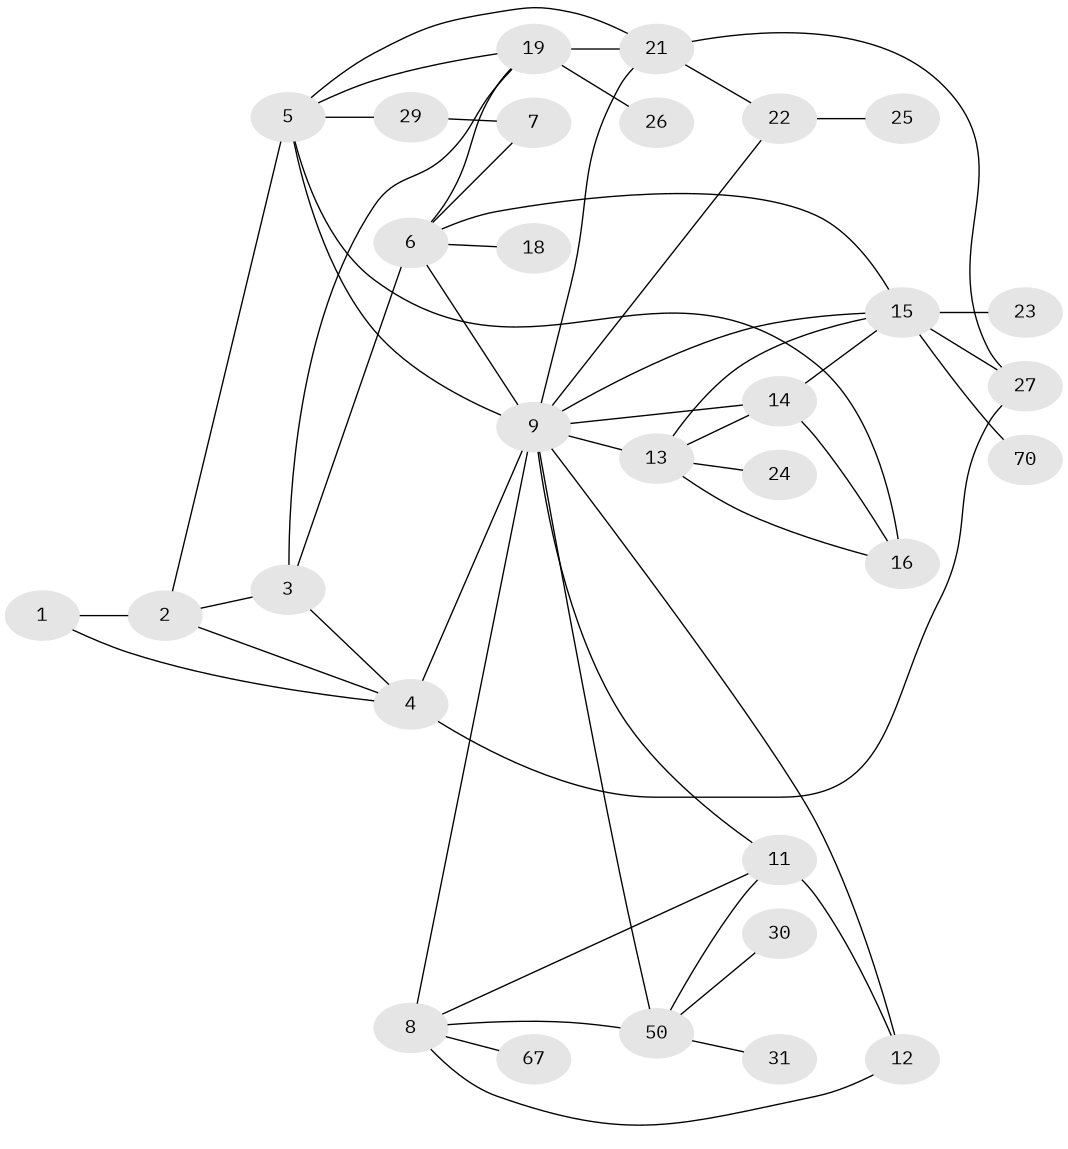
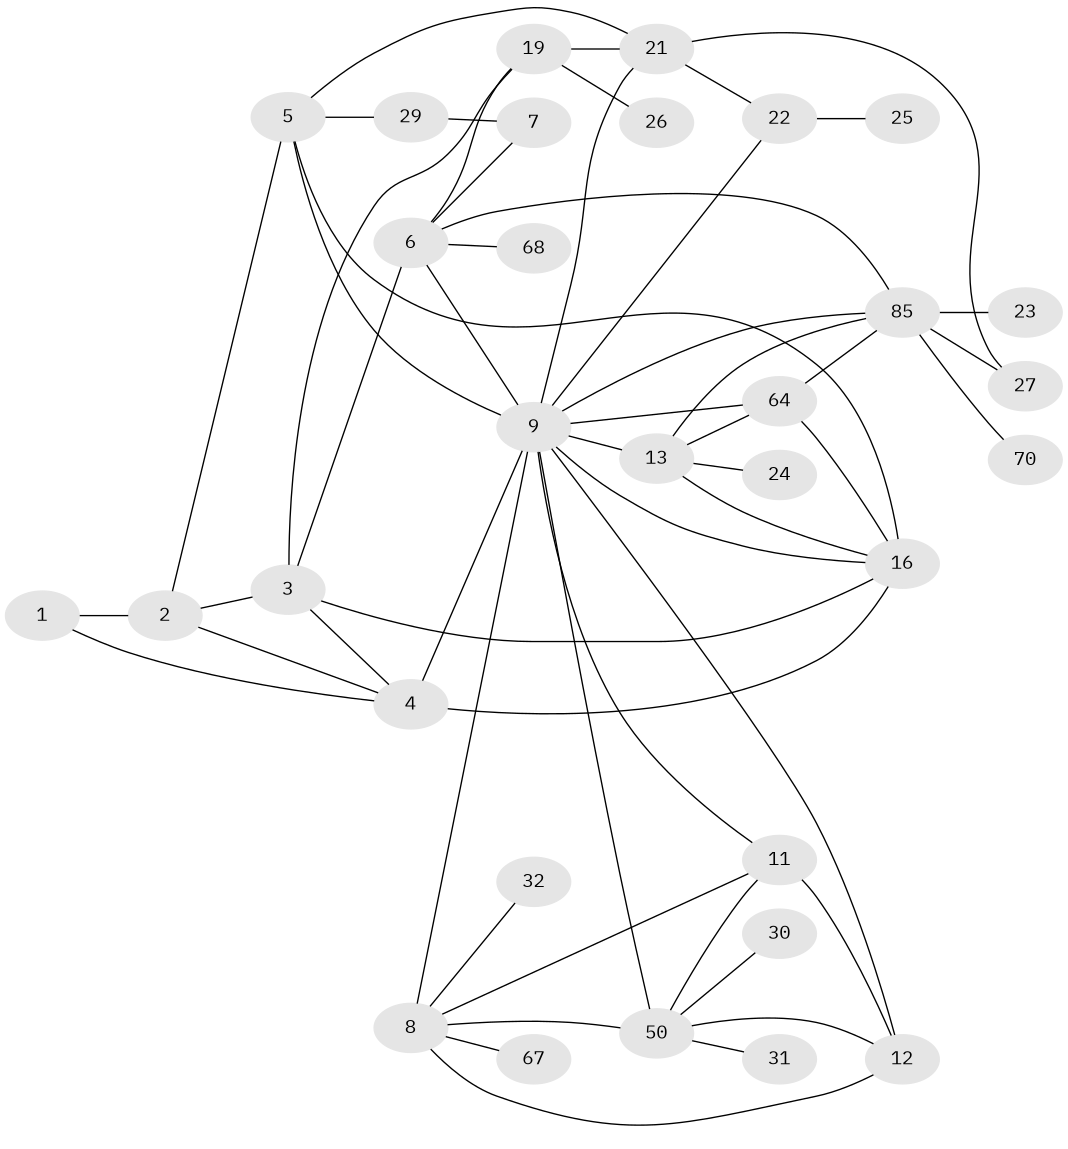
edge "19" -- "5": removed
node "18": label "18" -> "68"
node "15": label "15" -> "85"
node "14": label "14" -> "64"
edge "9" -- "16": added
edge "16" -- "3": added
edge "27" -- "4": now "16" -- "4"
node "32": added
edge "50" -- "12": added
